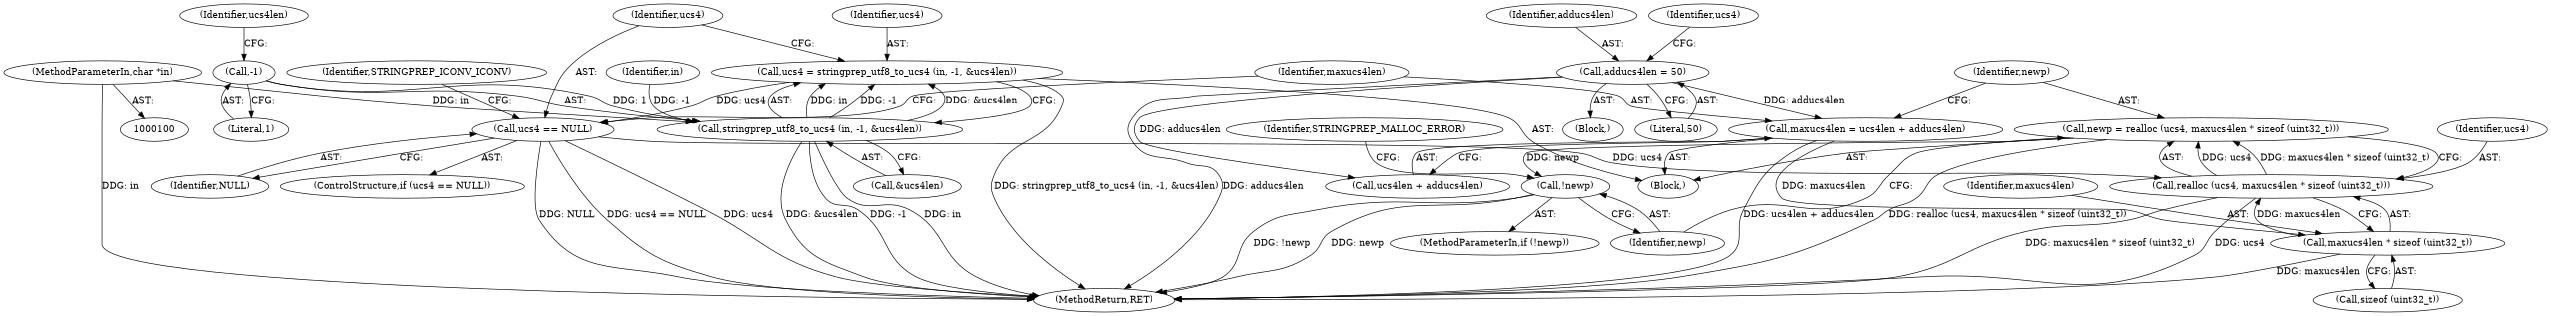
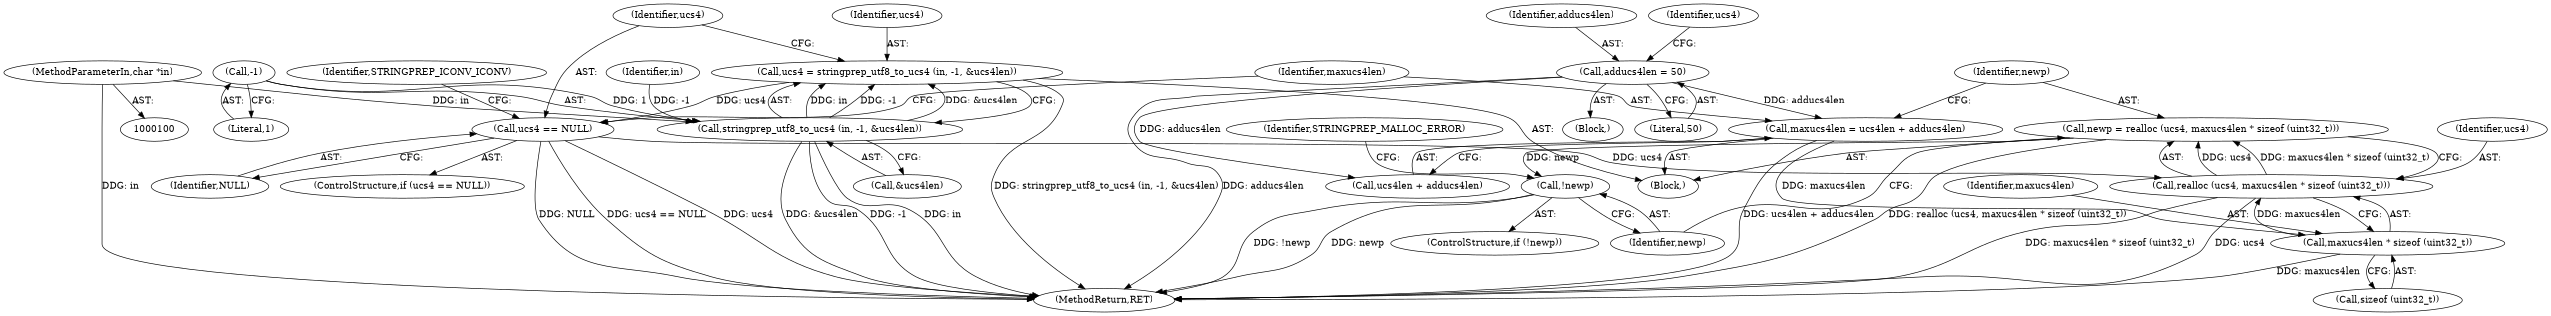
node "(Identifier,ucs4len)": removed
node "(MethodParameterIn,if (!newp))": label "(MethodParameterIn,if (!newp))" -> "(ControlStructure,if (!newp))"
